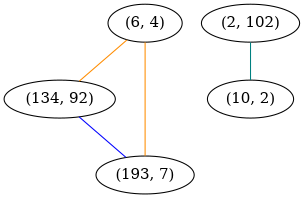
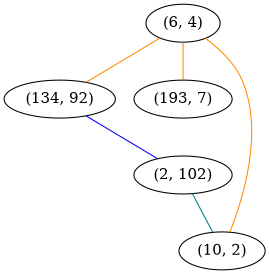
edge "(6, 4)" -- "(10, 2)": added
edge "(134, 92)" -- "(193, 7)": now "(134, 92)" -- "(2, 102)"
